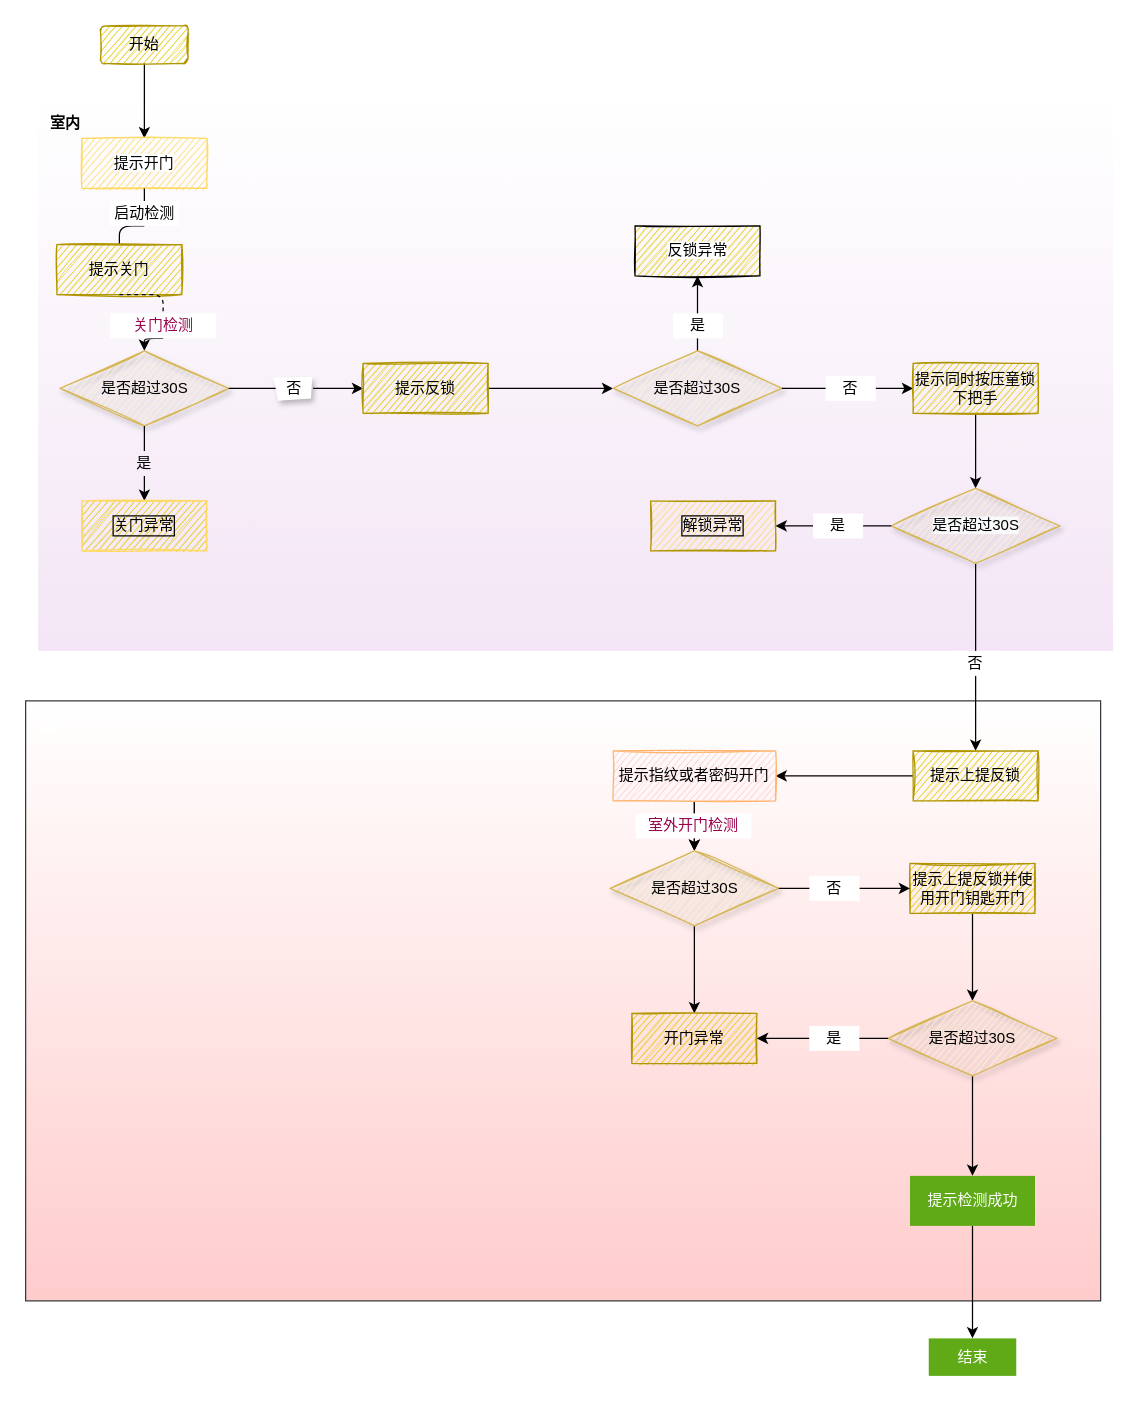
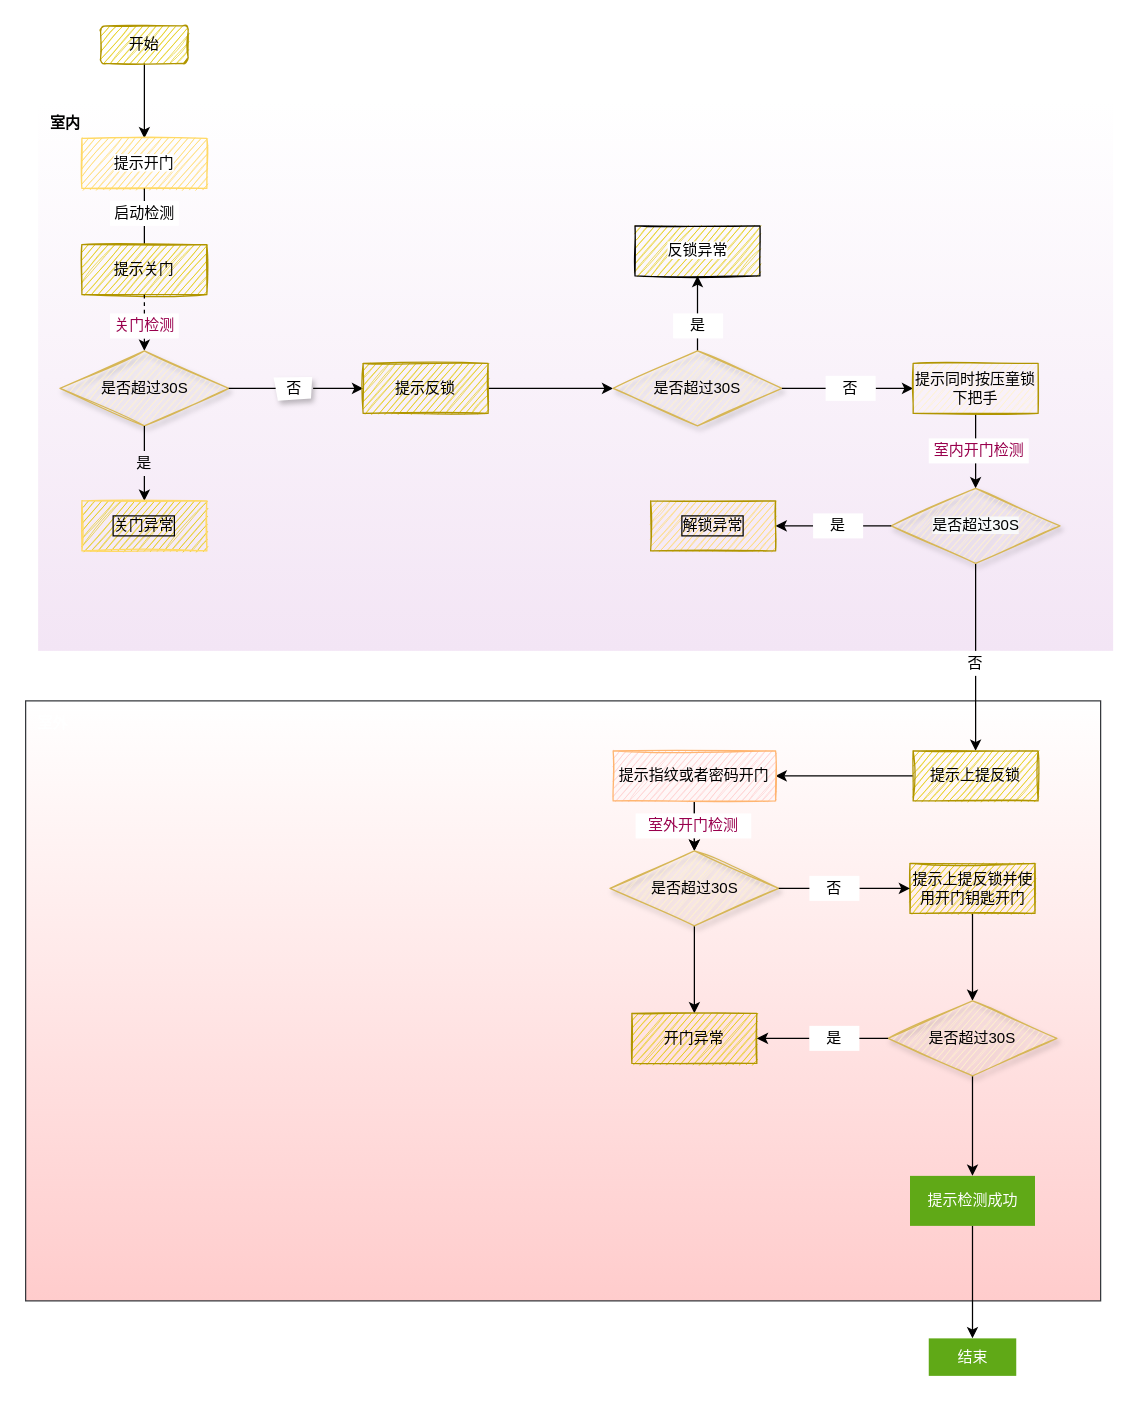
node "提示关门": moved (119, 269) -> (144, 269)
node "关门检测": size 106x25 -> 69x25
node "提示同时按压童锁下把手": fillcolor #e3c800 -> #fff2cc
node "室内开门检测": added
